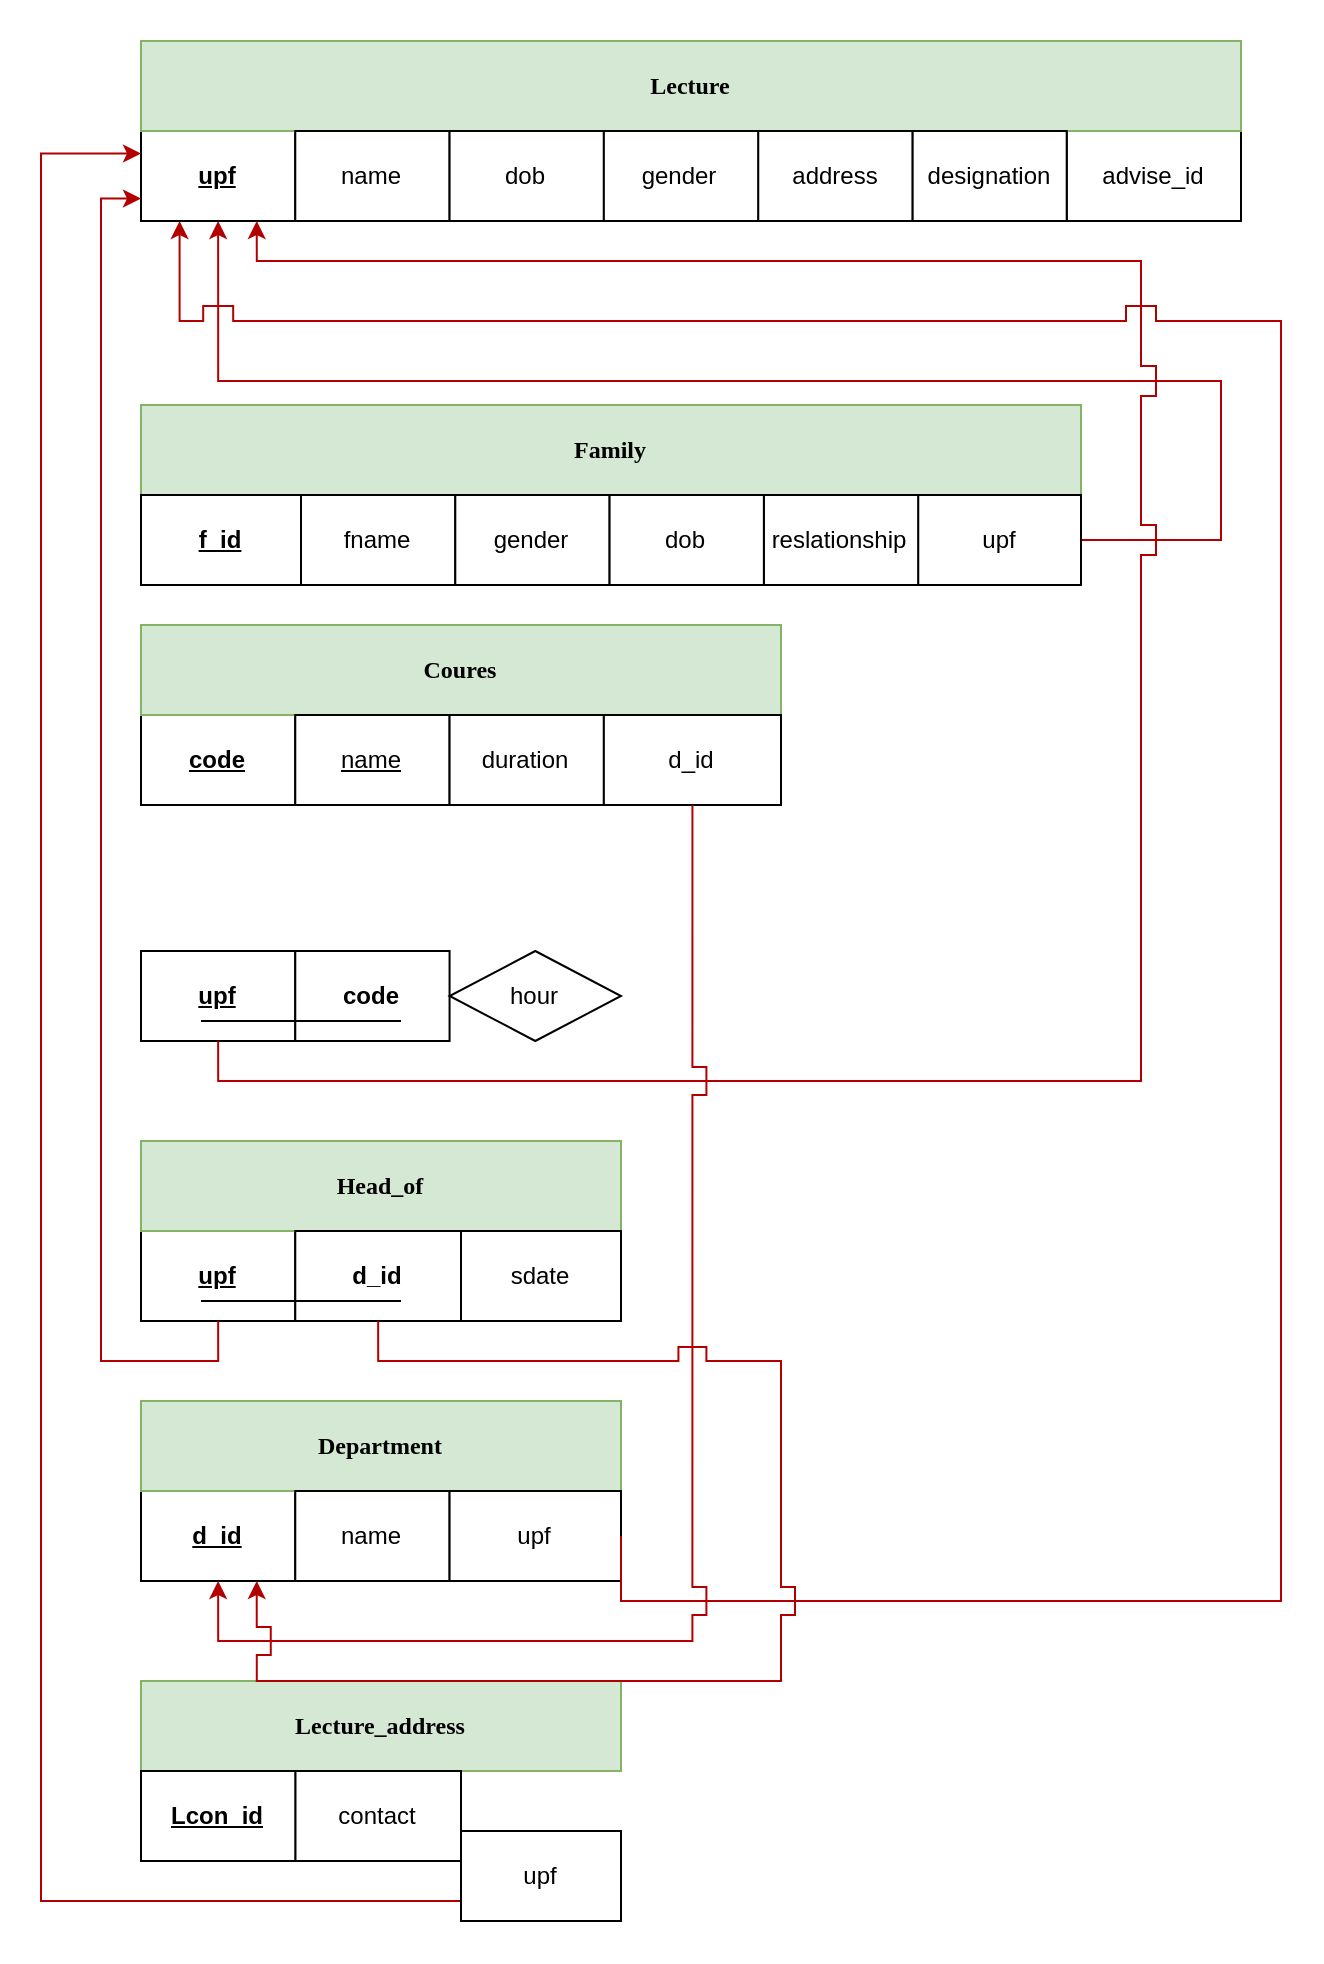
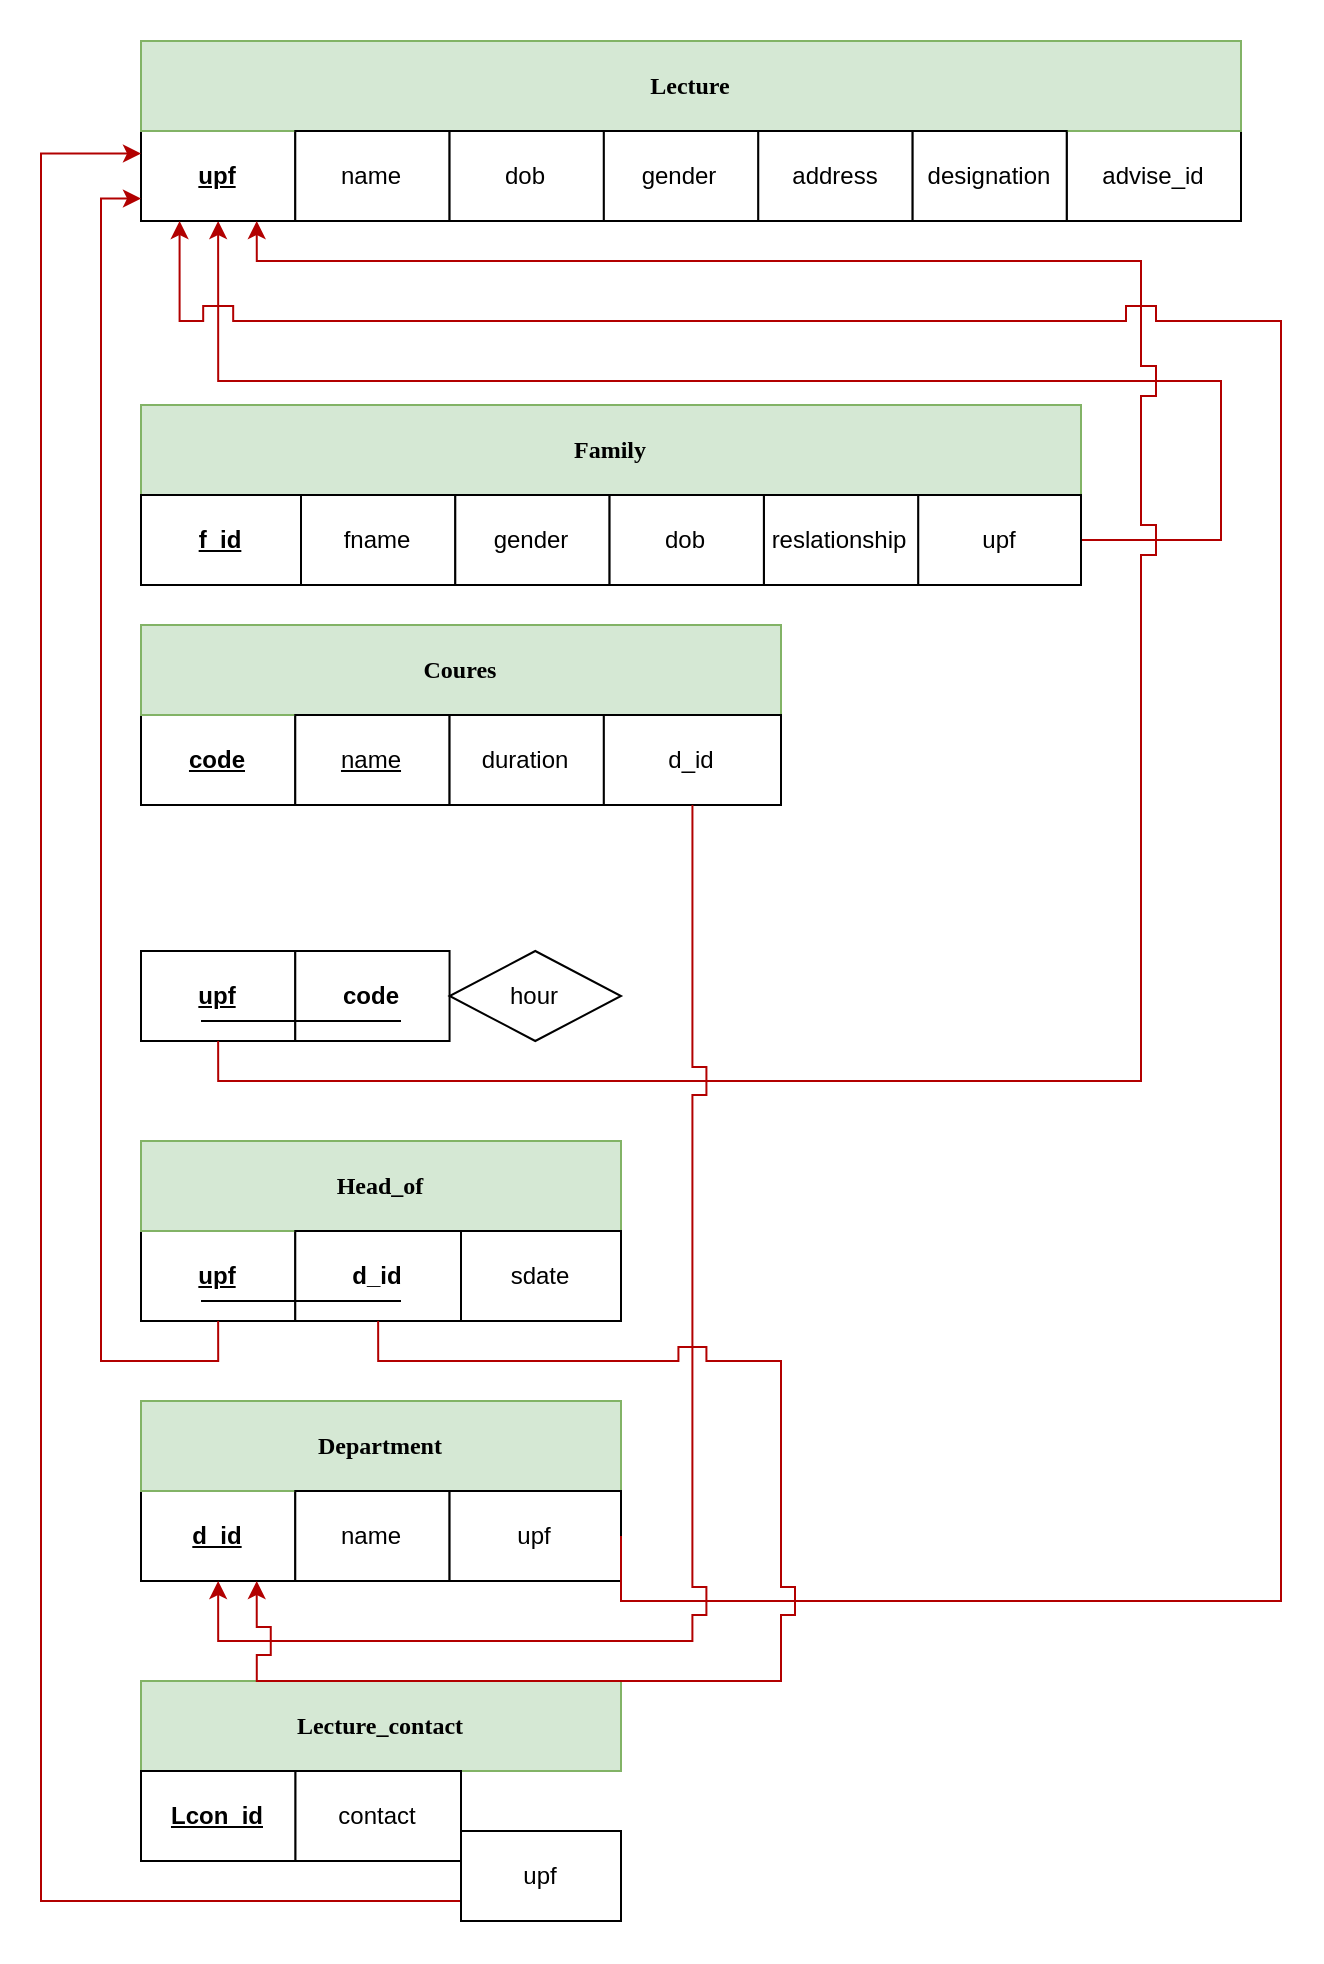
node "Lecture_address": label "Lecture_address" -> "Lecture_contact"
